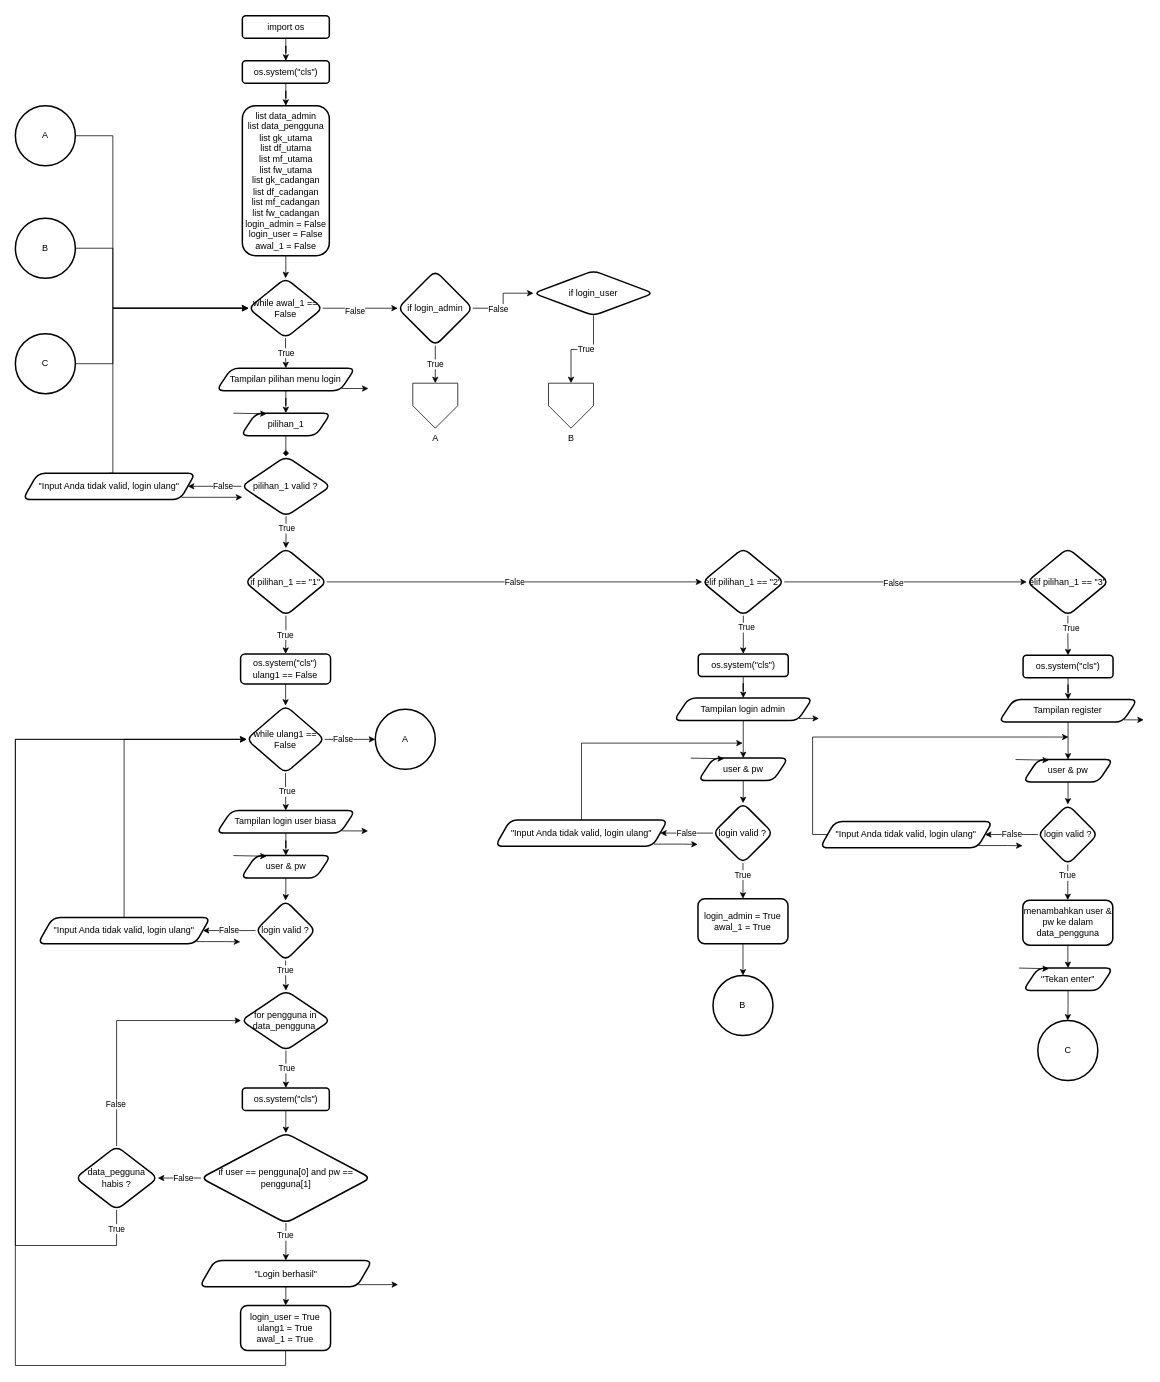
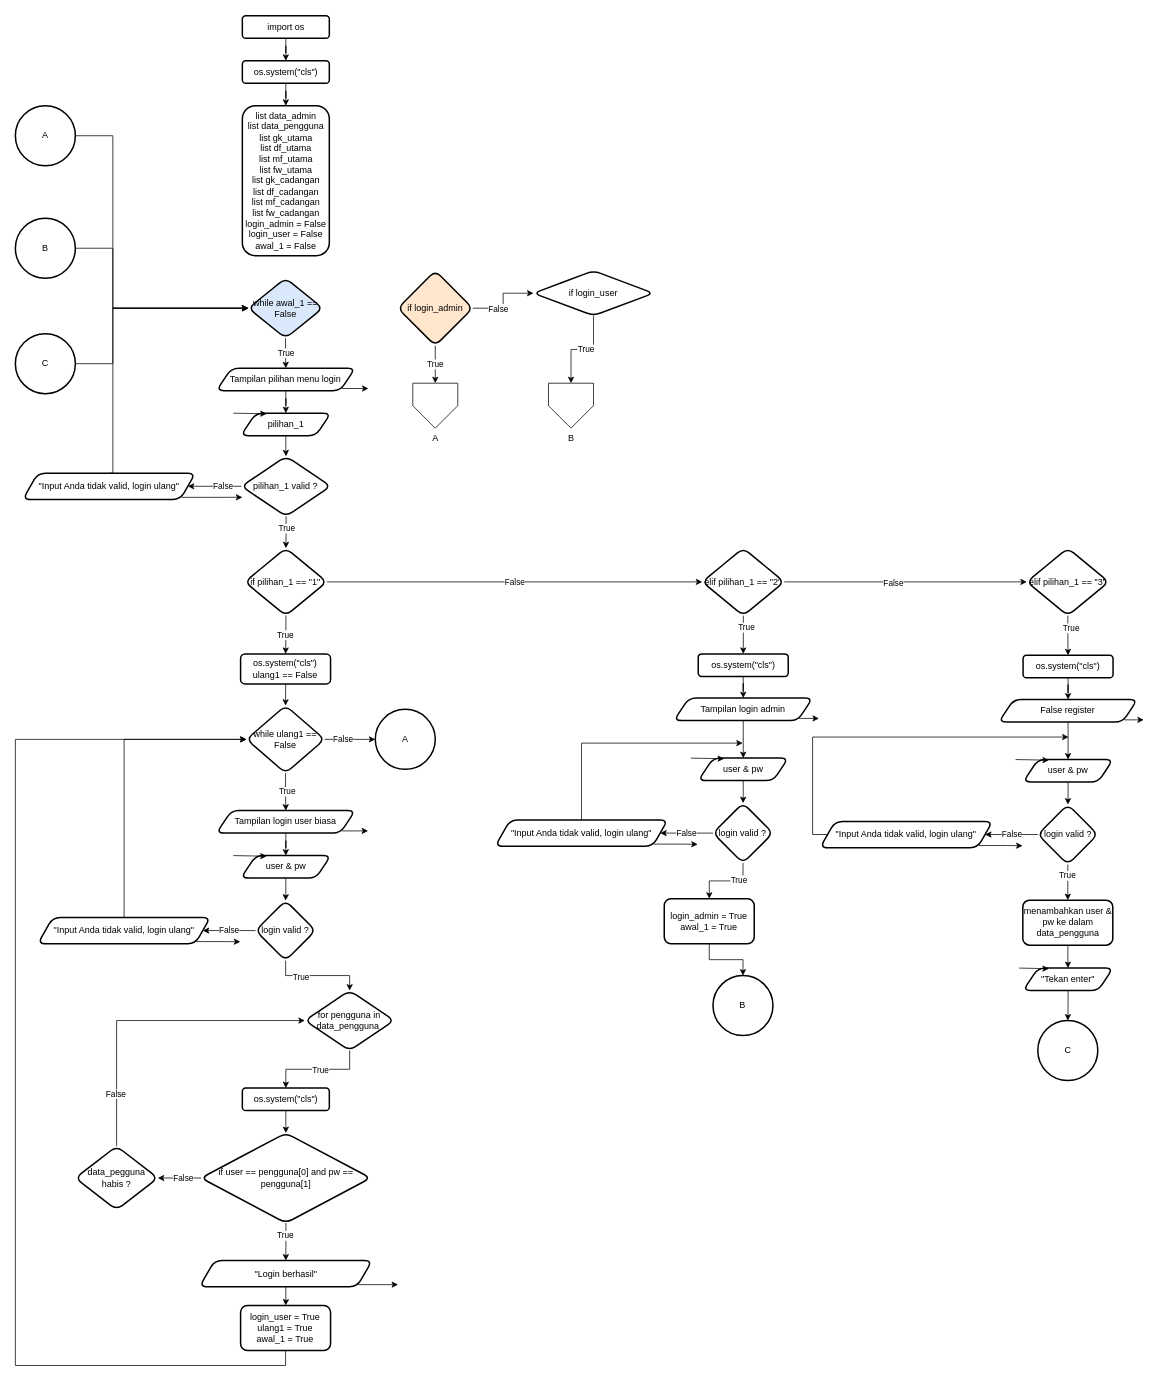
edge "list data_admin list data_pengguna list gk_utama list df_utama list mf_utama list fw_utama list gk_cadangan list df_cadangan list mf_cadangan list fw_cadangan login_admin = False login_user = False awal_1 = False" -> "while awal_1 == False": removed
node "while awal_1 == False": fillcolor #ffffff -> #dae8fc
edge "while awal_1 == False" -> "if login_admin": removed, label "False"
node "if login_admin": fillcolor #ffffff -> #ffe6cc
edge "pilihan_1" -> "pilihan_1 valid ?": arrowhead diamond -> classic
node "Tampilan register": label "Tampilan register" -> "False register"
node "login_admin = True awal_1 = True": moved (743, 921) -> (709, 921)
node "for pengguna in data_pengguna": moved (286, 1020) -> (350, 1020)
edge "data_pegguna habis ?" -> "while ulang1 == False": removed, label "True"
